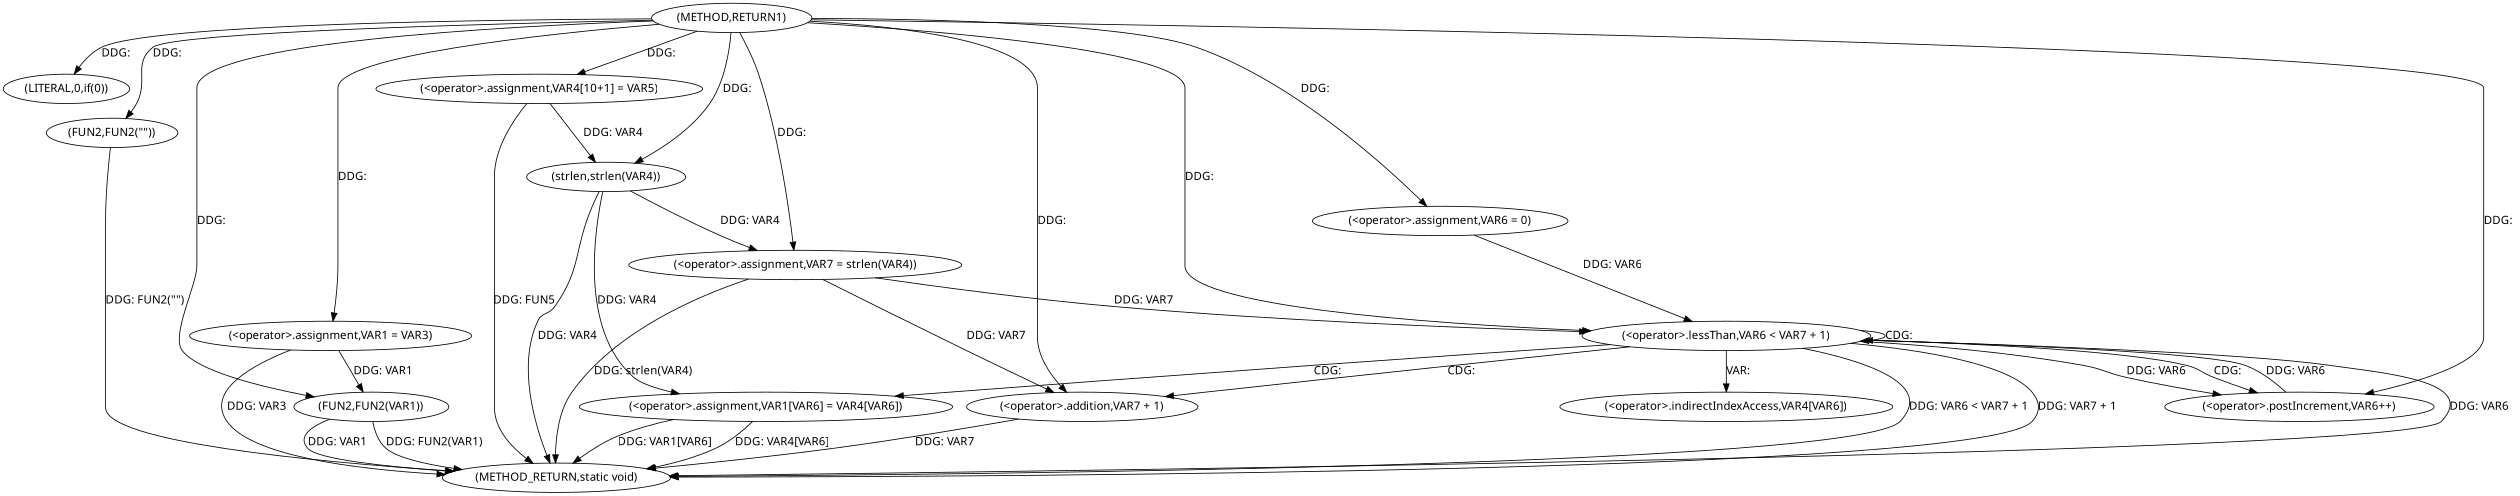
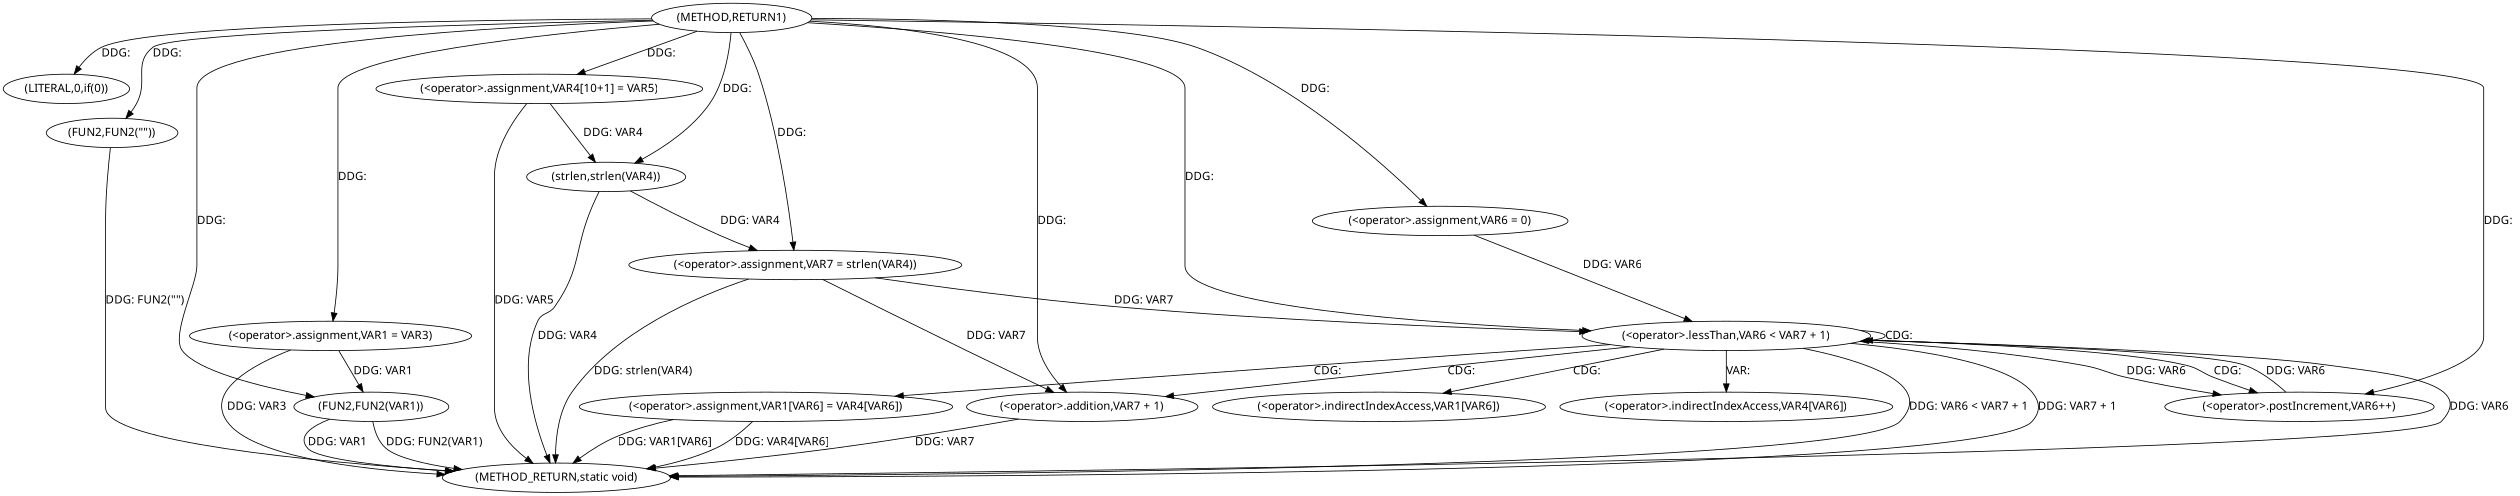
edge "(<operator>.assignment,VAR4[10+1] = VAR5)" -> "(METHOD_RETURN,static void)": label "DDG: FUN5" -> "DDG: VAR5"
edge "(strlen,strlen(VAR4))" -> "(<operator>.assignment,VAR1[VAR6] = VAR4[VAR6])": removed, label "DDG: VAR4"
node "(<operator>.indirectIndexAccess,VAR1[VAR6])": added
